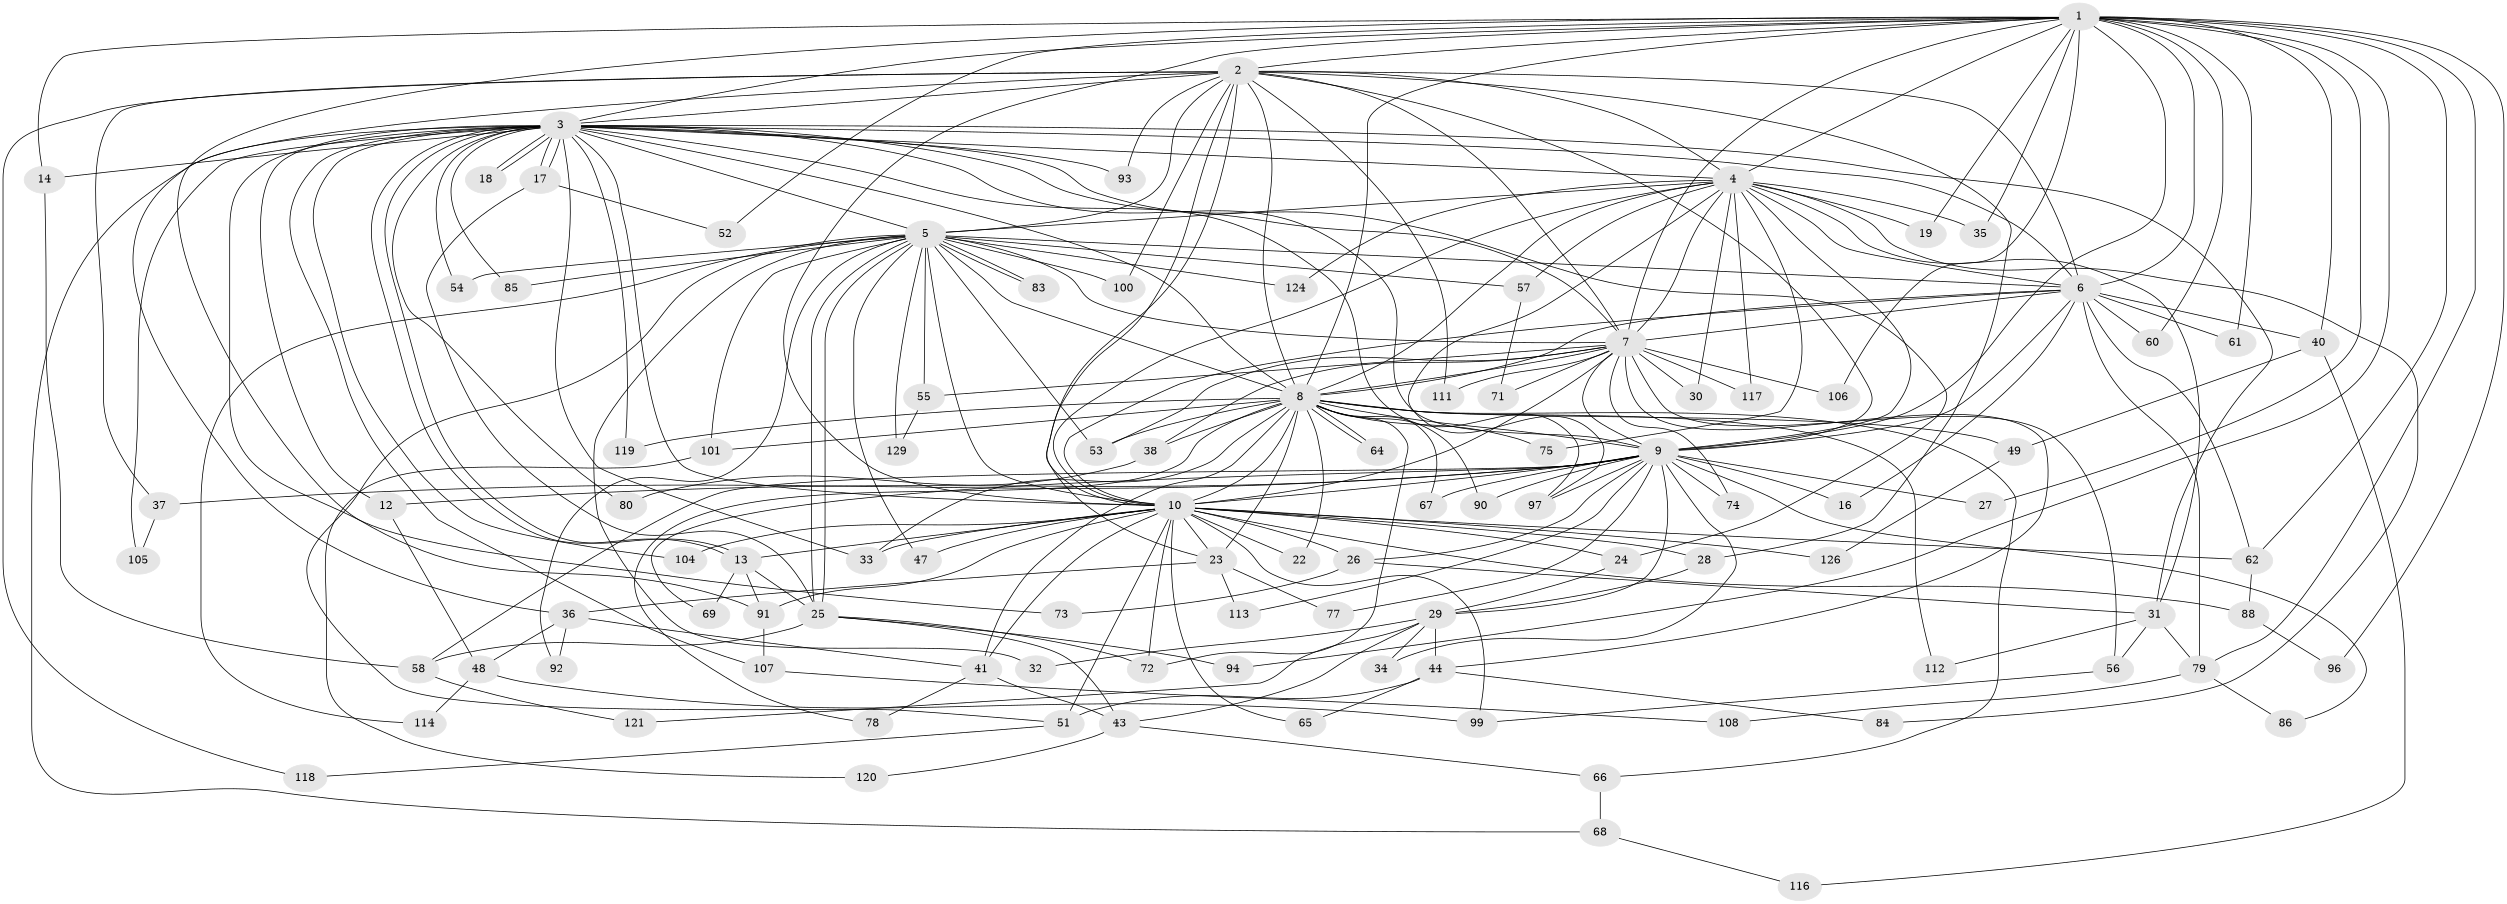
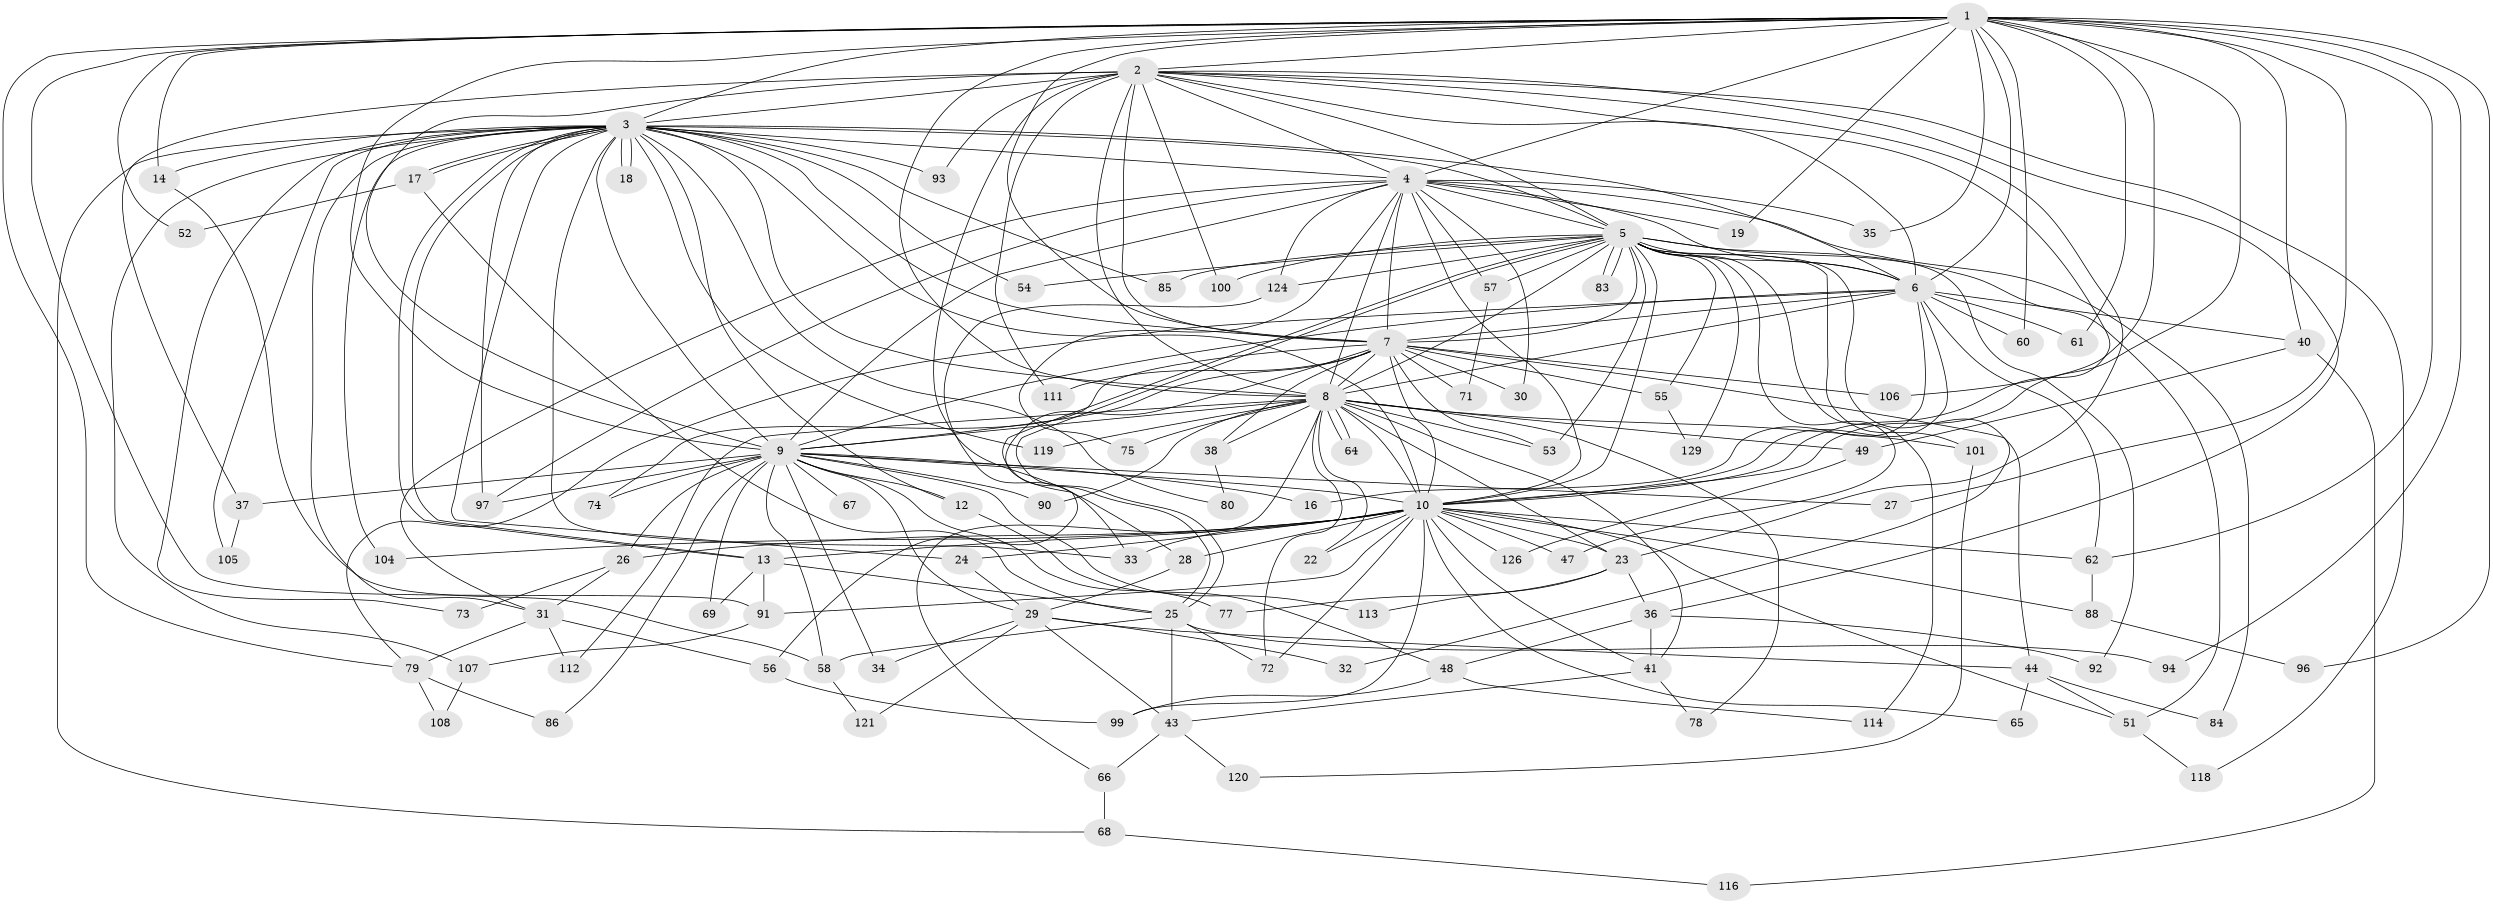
node "117": removed
edge "8" -- "67": removed
edge "8" -- "33": now "124" -- "33"
